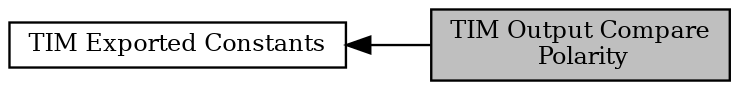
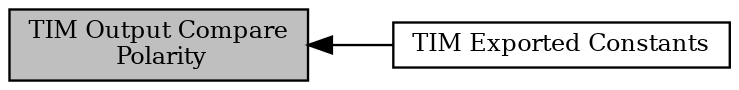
edge "TIM Output Compare Polarity" -> "TIM Exported Constants": reversed
